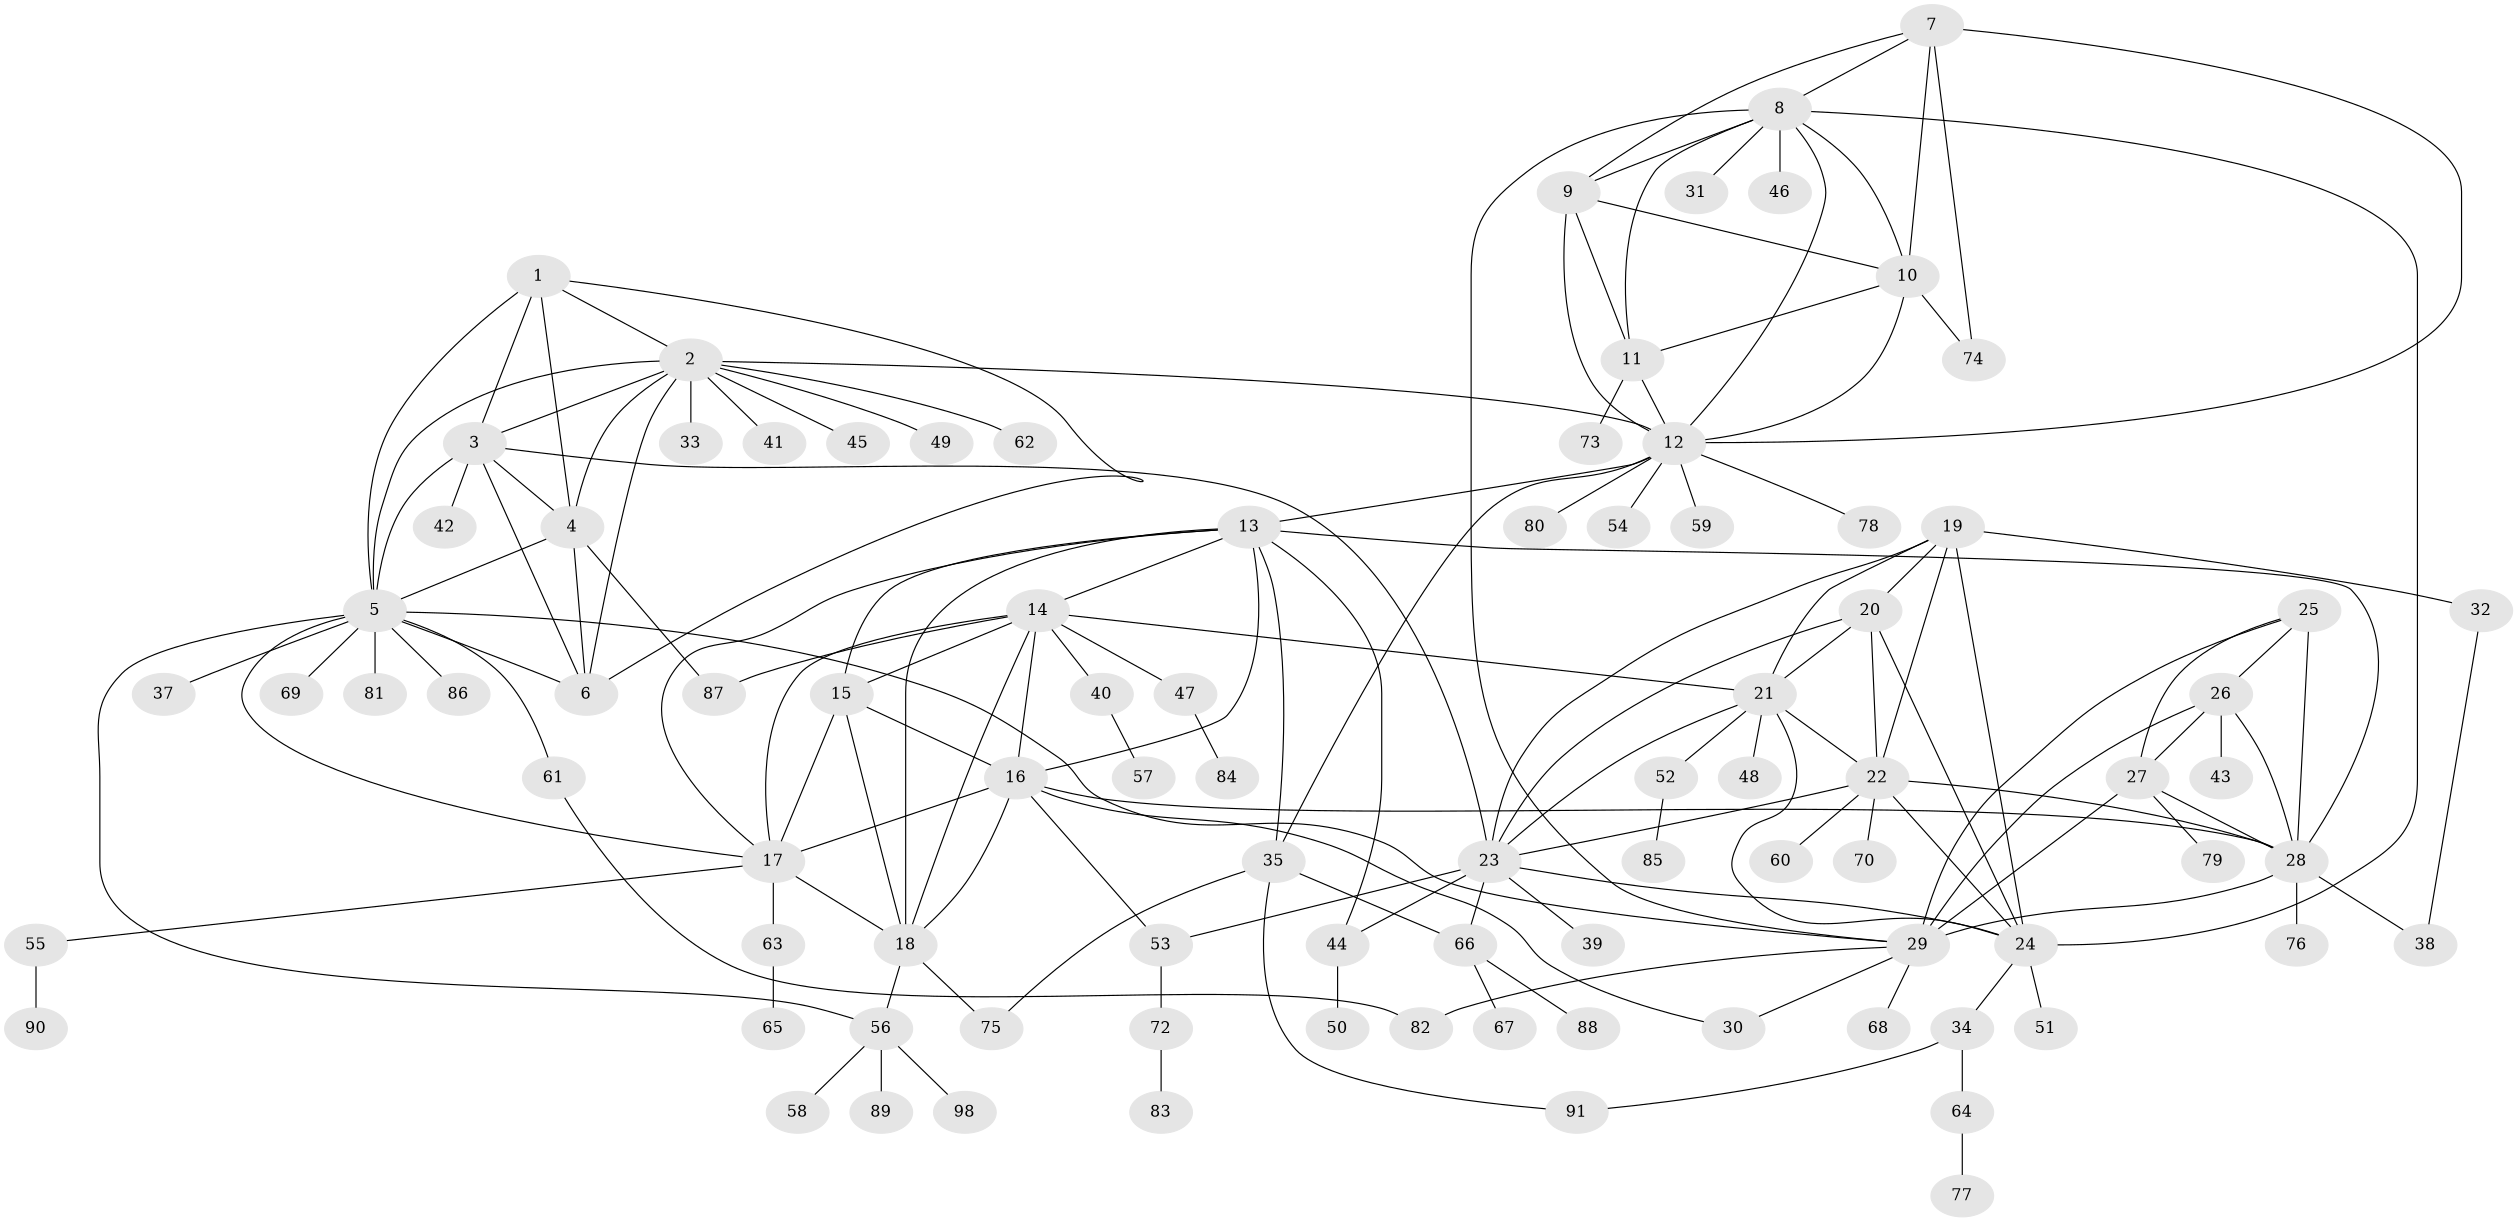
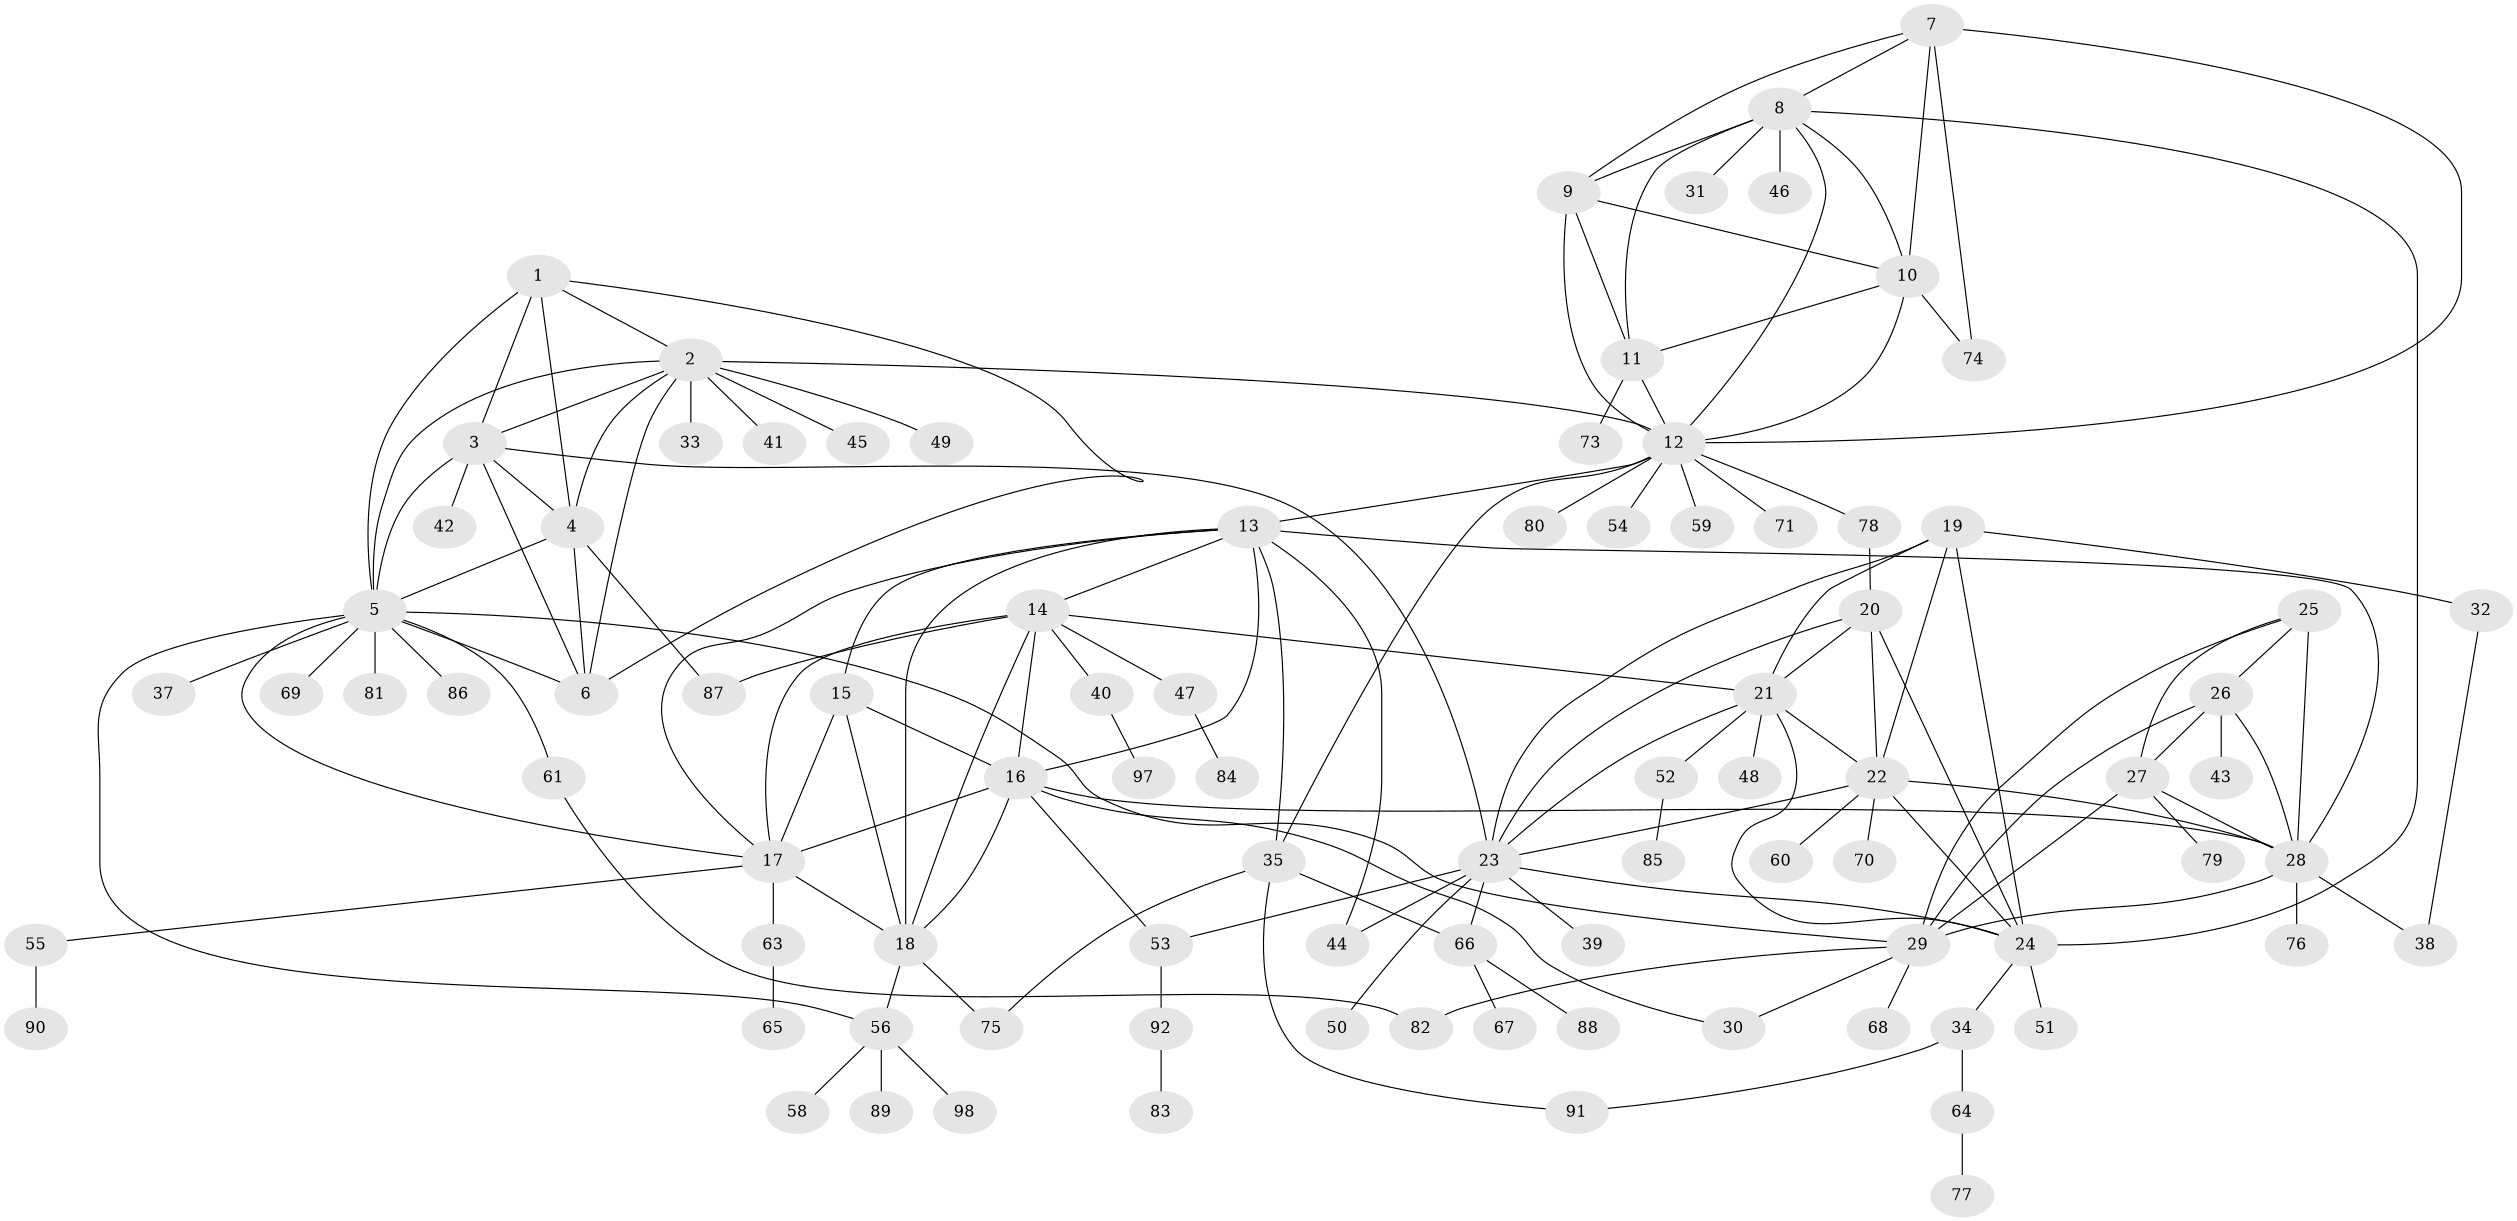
node "62": removed
node "71": added
edge "8" -- "29": removed
edge "19" -- "20": now "78" -- "20"
edge "14" -- "15": removed
node "57": label "57" -> "97"
edge "44" -- "50": now "23" -- "50"
node "72": label "72" -> "92"
